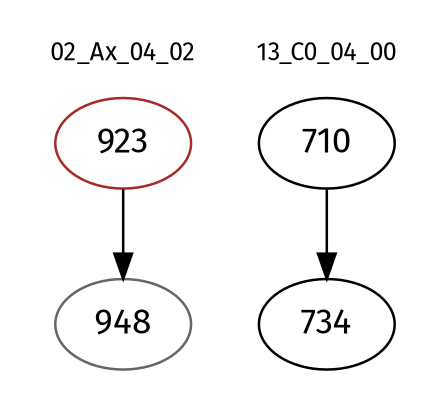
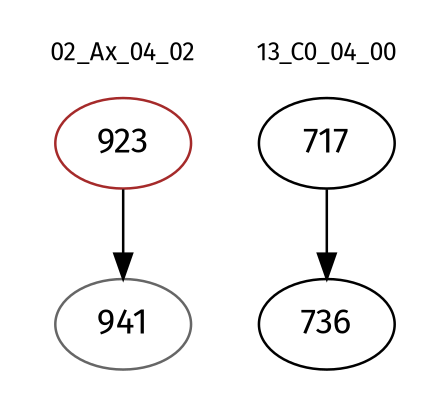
node "710": label "710" -> "717"
node "948": label "948" -> "941"
node "734": label "734" -> "736"
